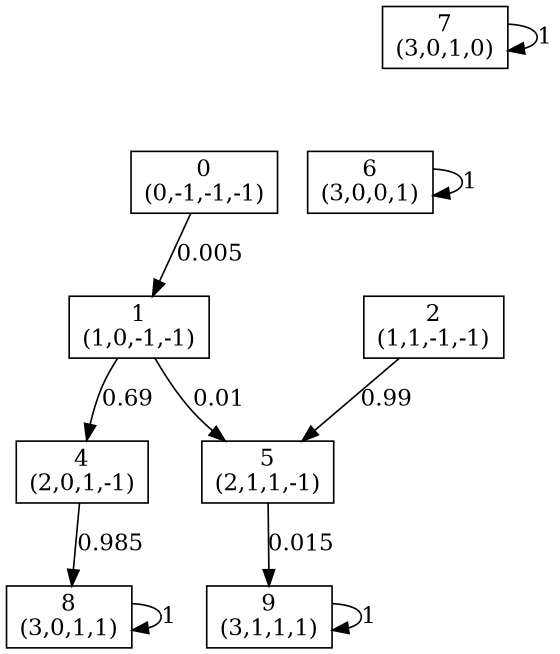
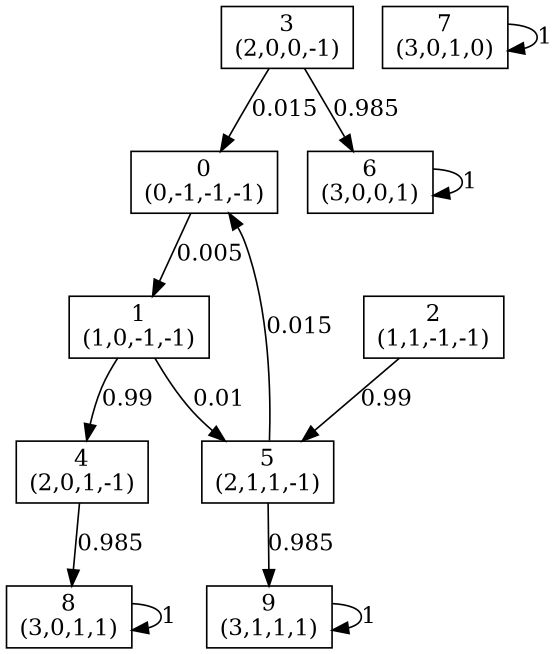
node "3 (2,0,0,-1)": added
edge "5 (2,1,1,-1)" -> "0 (0,-1,-1,-1)": added, label "0.015"
edge "1 (1,0,-1,-1)" -> "4 (2,0,1,-1)": label "0.69" -> "0.99"
edge "5 (2,1,1,-1)" -> "9 (3,1,1,1)": label "0.015" -> "0.985"
